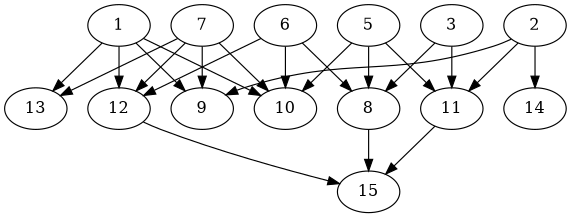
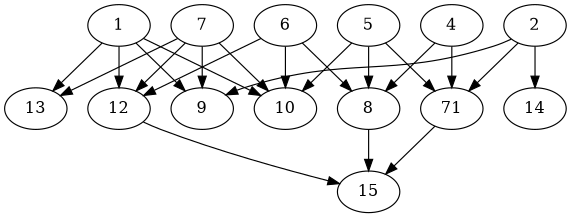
node "3": label "3" -> "4"
node "11": label "11" -> "71"
